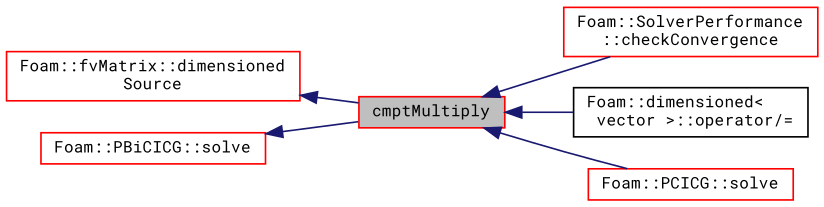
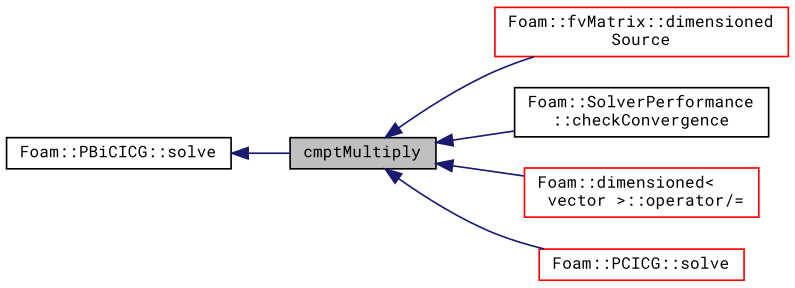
node "Foam::SolverPerformance ::checkConvergence": color red -> black
edge "cmptMultiply" -> "Foam::fvMatrix::dimensioned Source": reversed
node "cmptMultiply": color red -> black
node "Foam::dimensioned< vector >::operator/=": color black -> red
node "Foam::PBiCICG::solve": color red -> black
